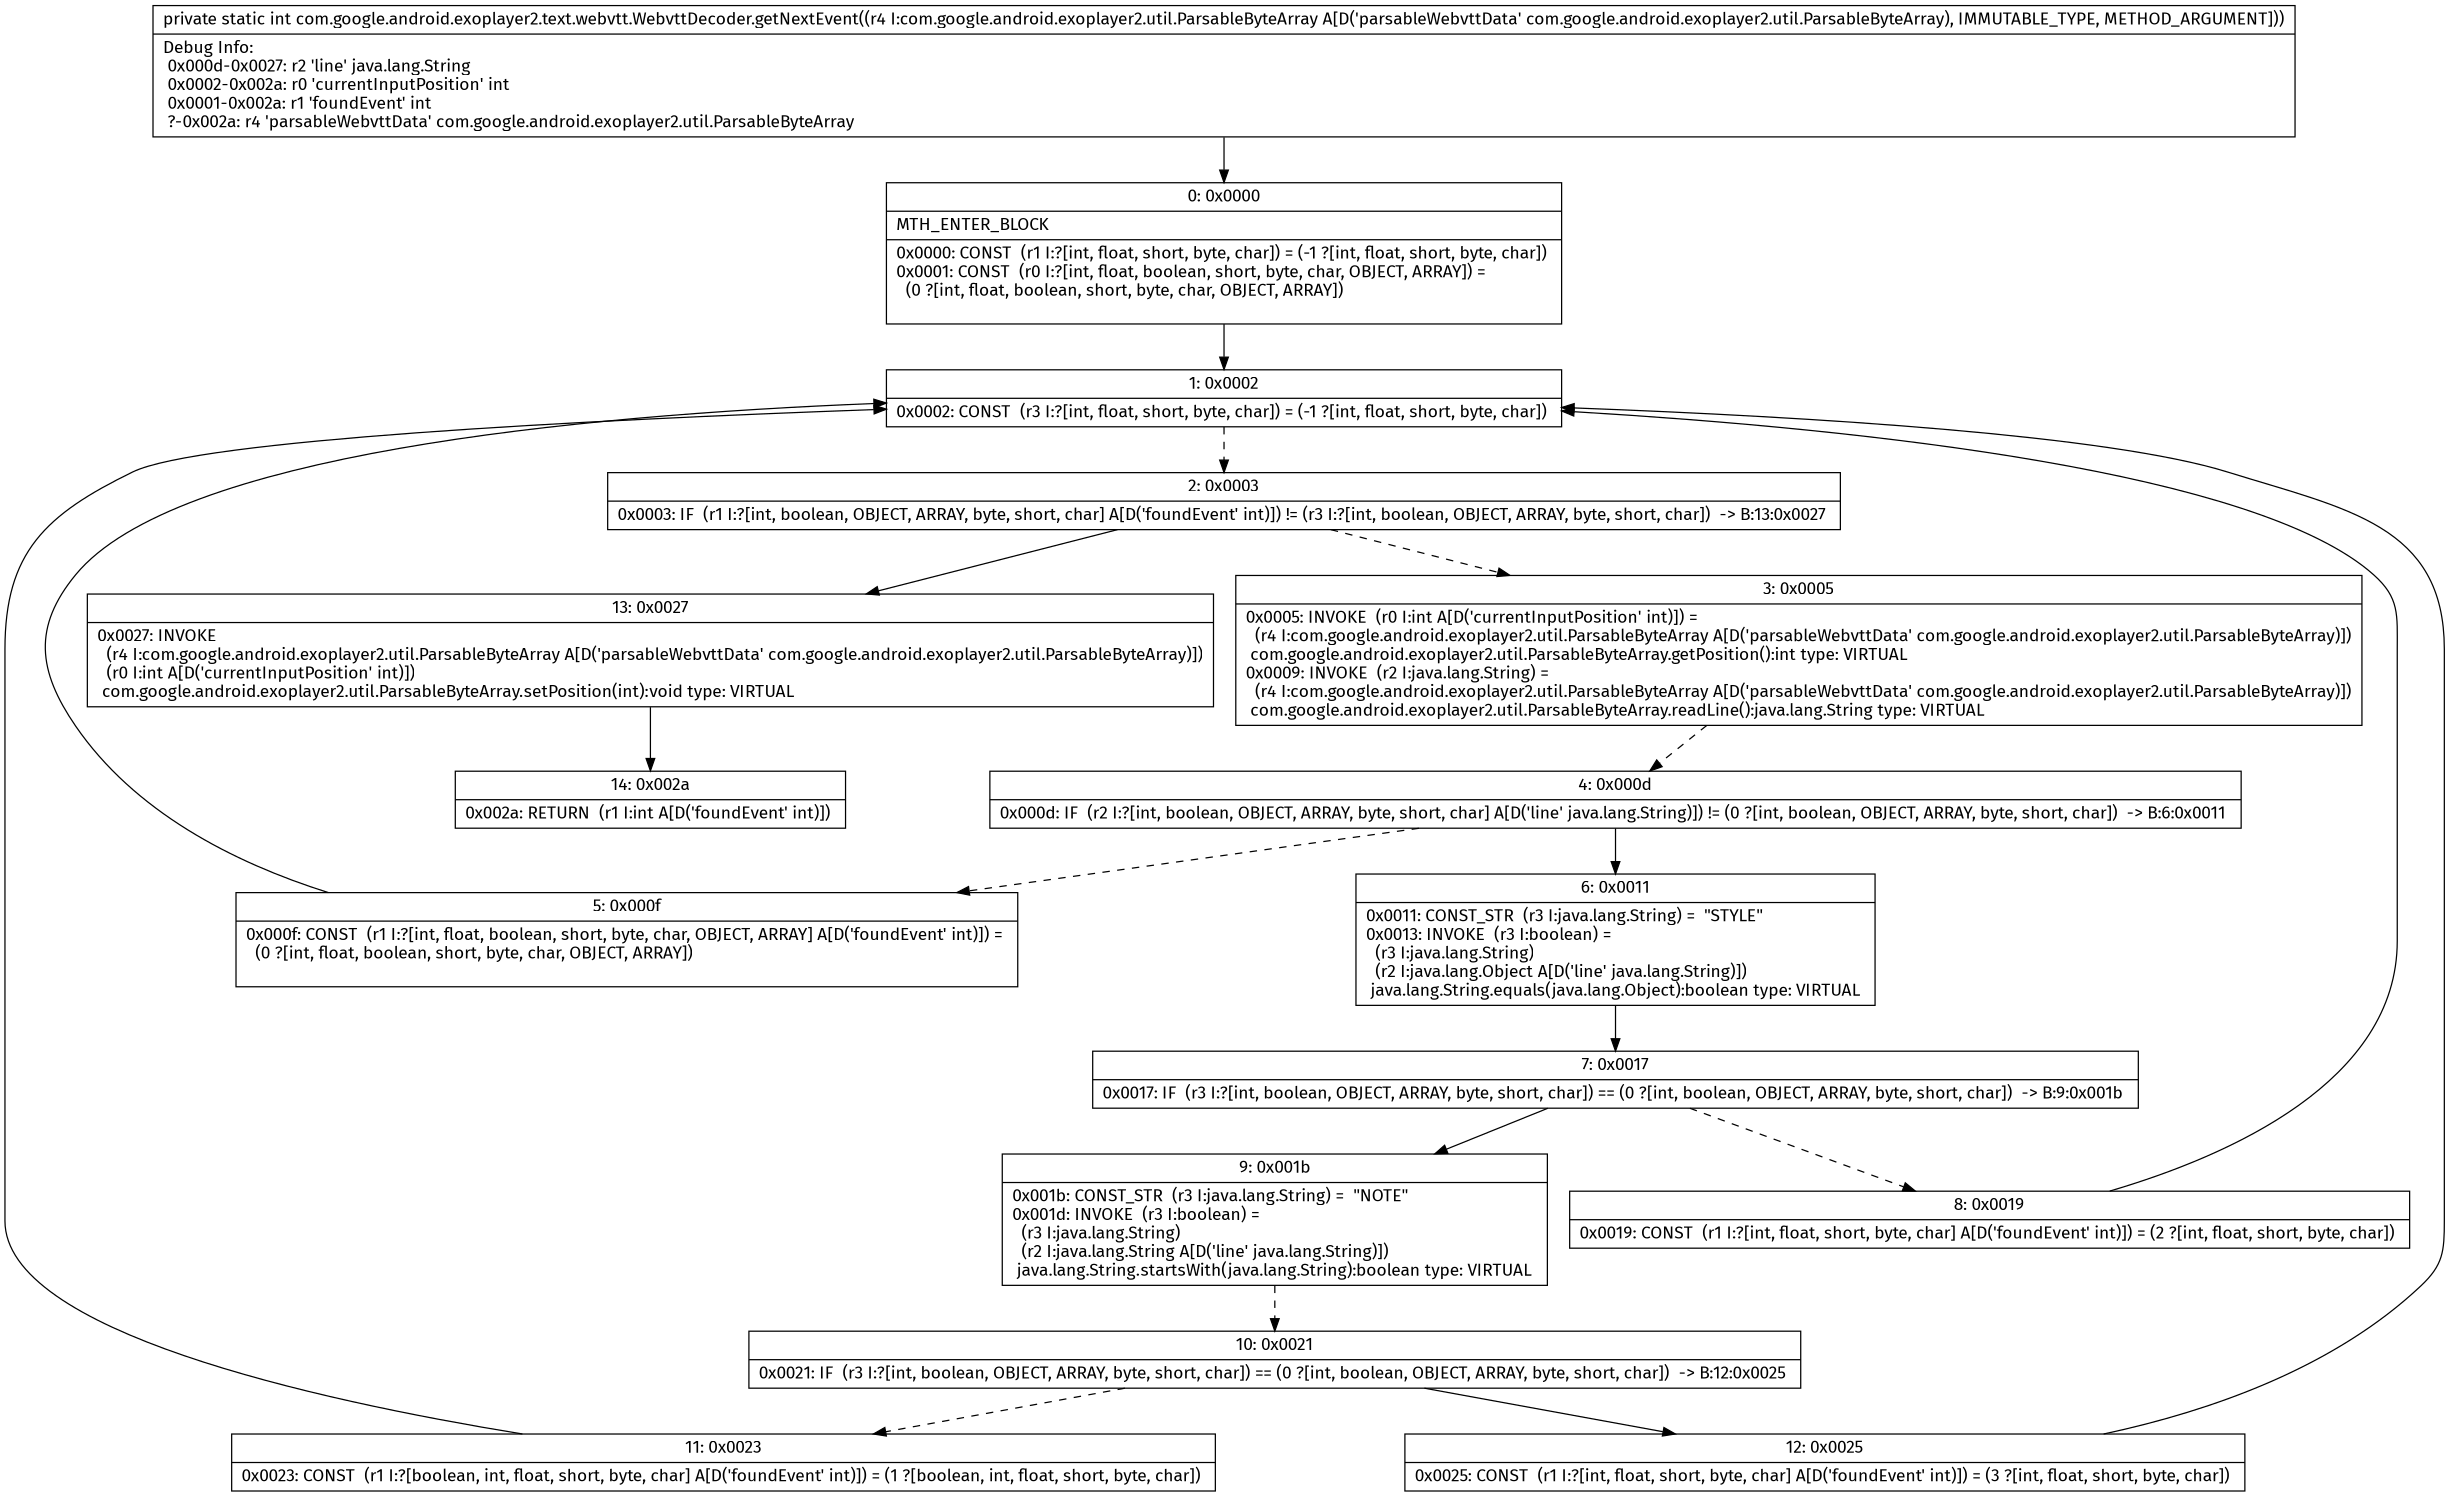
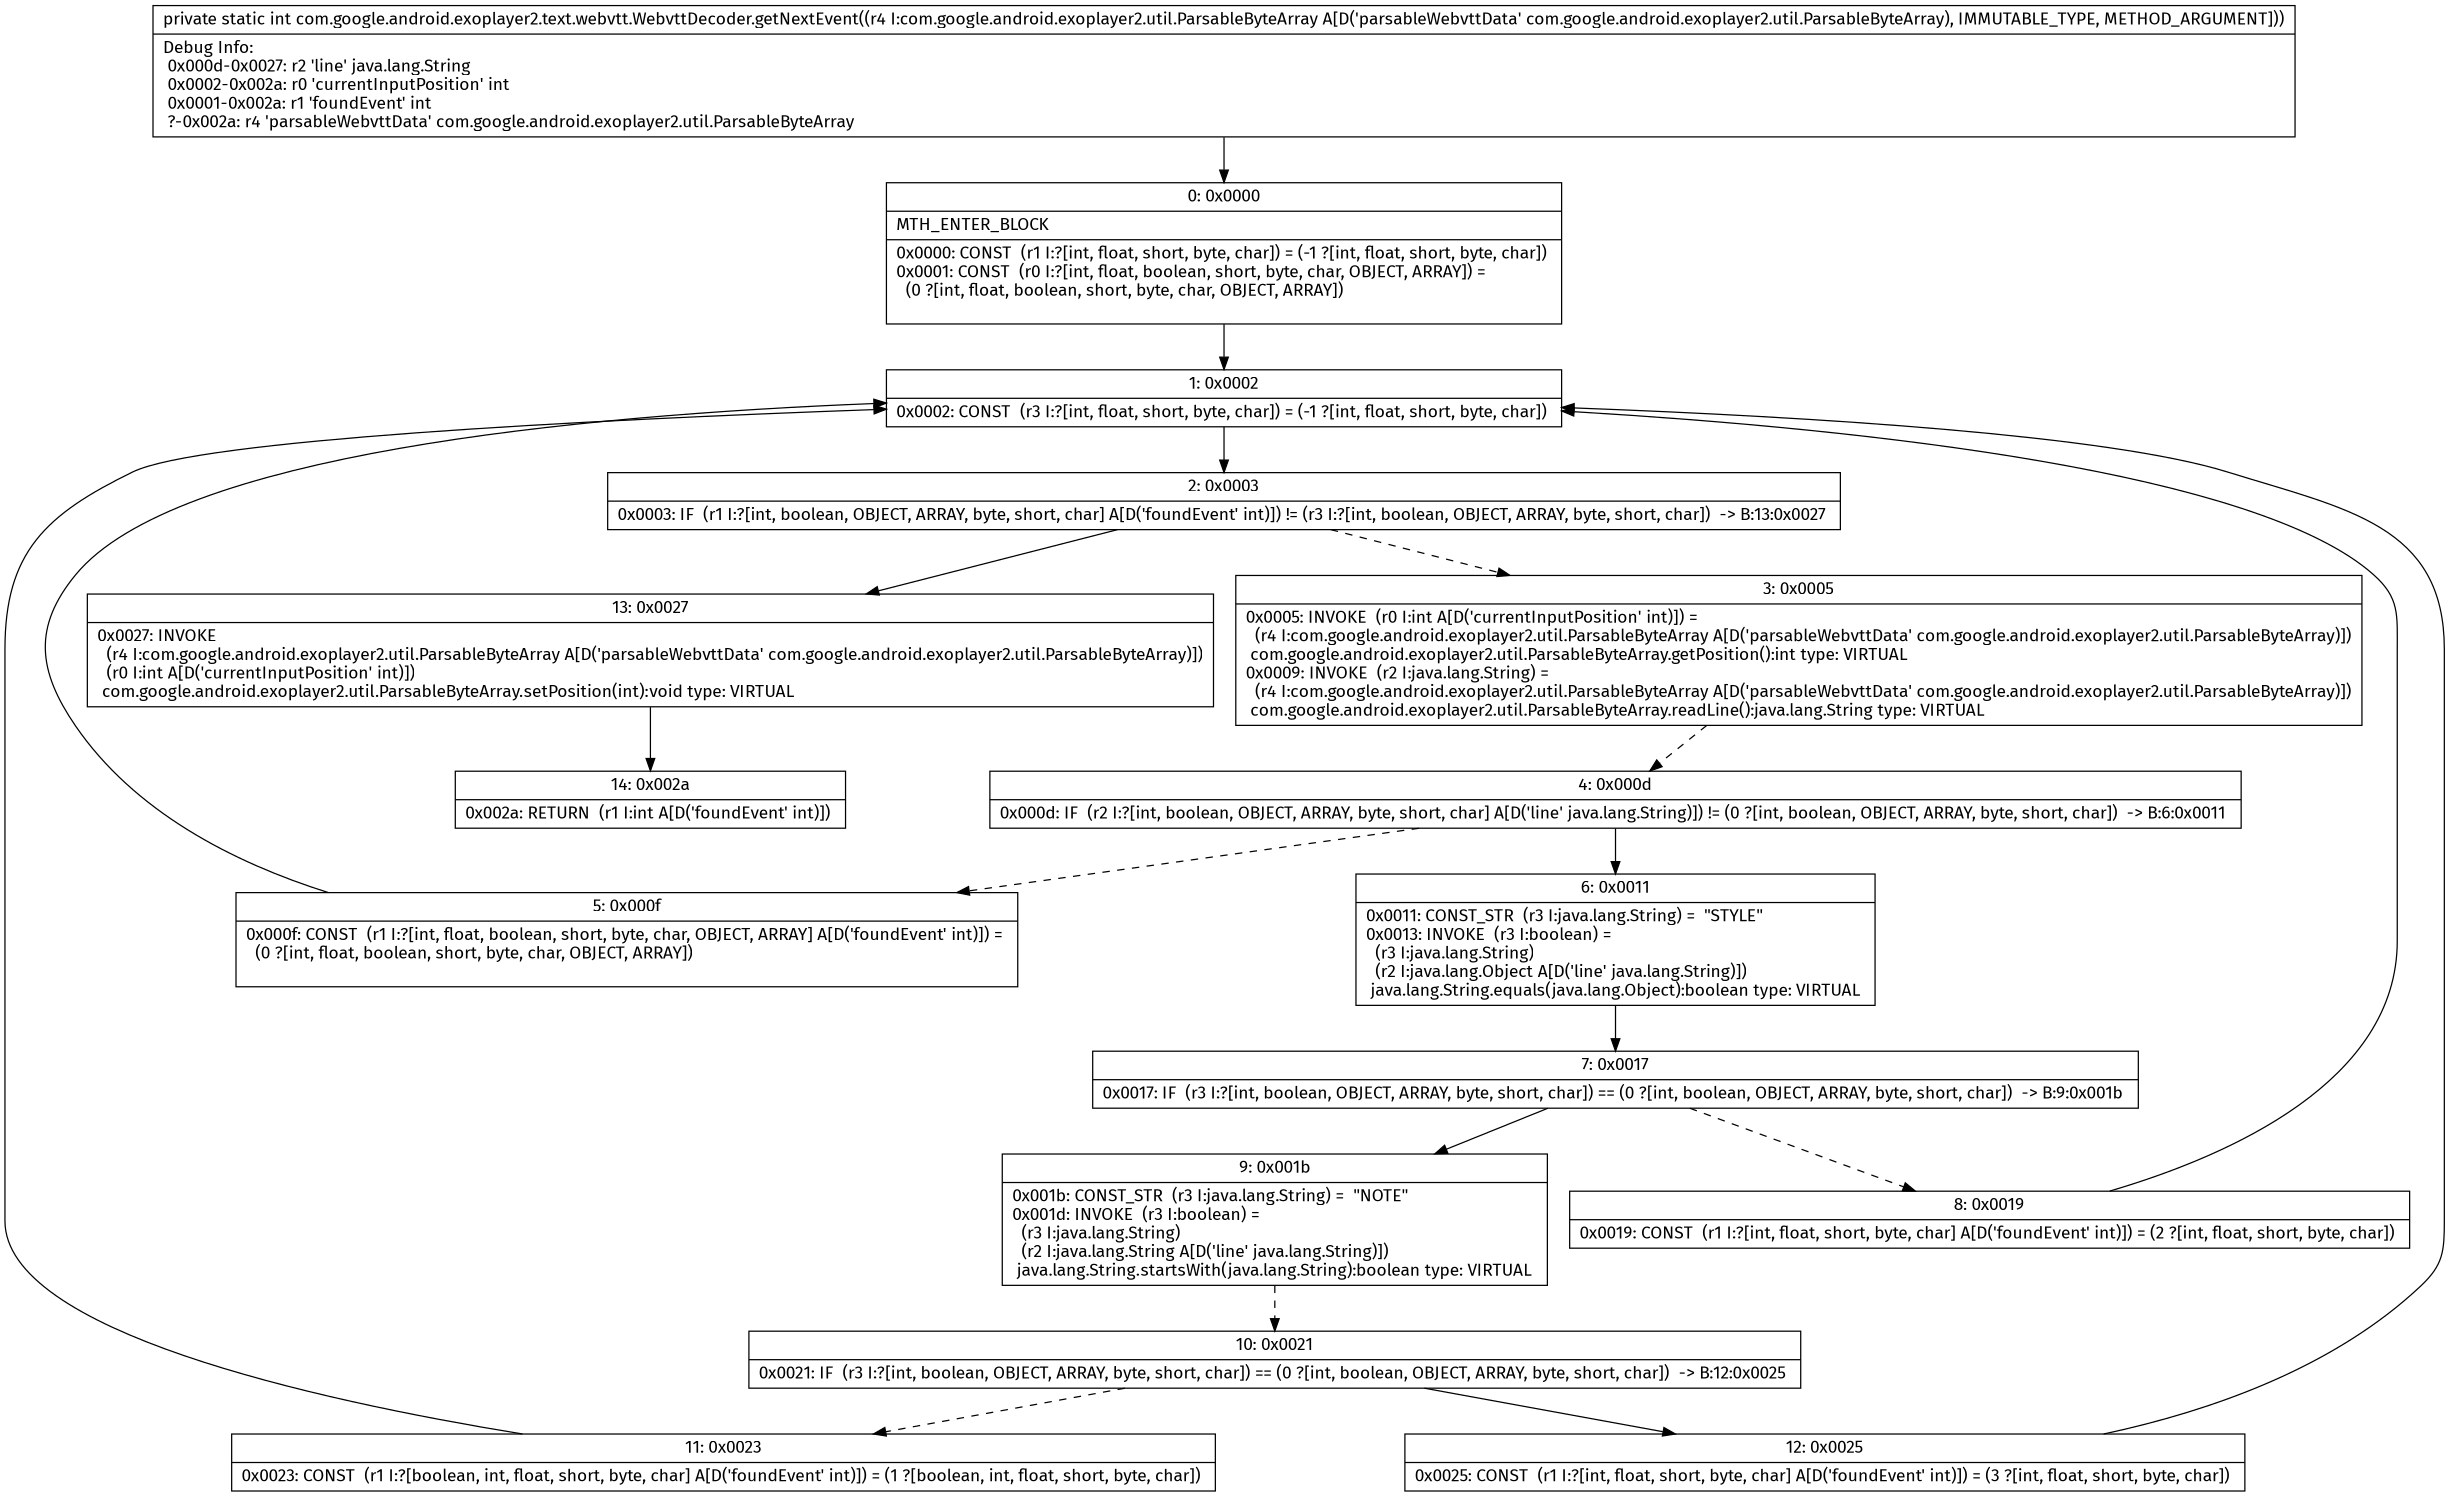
edge "1: 0x0002" -> "2: 0x0003": style dashed -> solid
